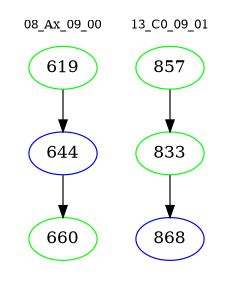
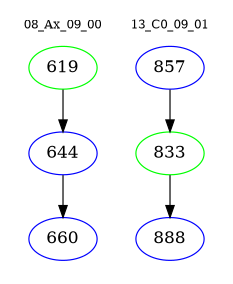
node "857": color green -> blue
node "660": color green -> blue
node "868": label "868" -> "888"
